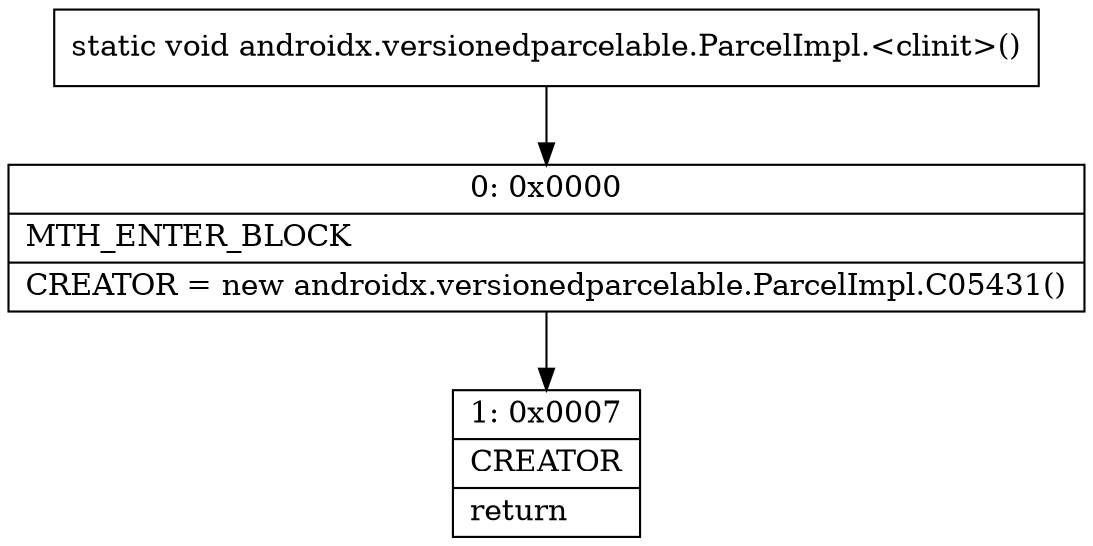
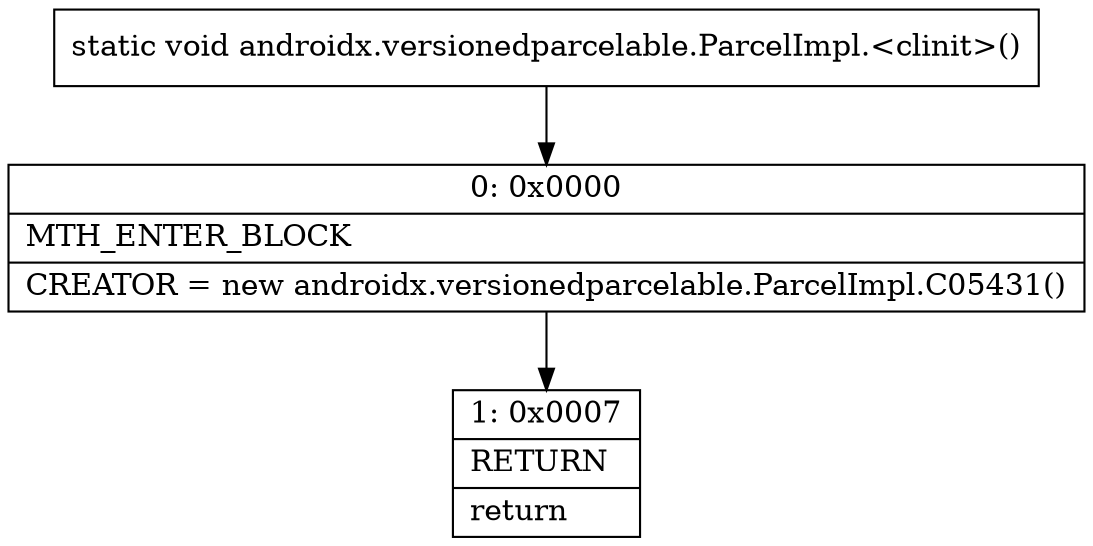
node "1: 0x0007": text "CREATOR" -> "RETURN"
